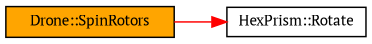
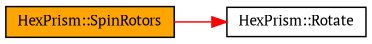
node "Drone::SpinRotors": label "Drone::SpinRotors" -> "HexPrism::SpinRotors"
